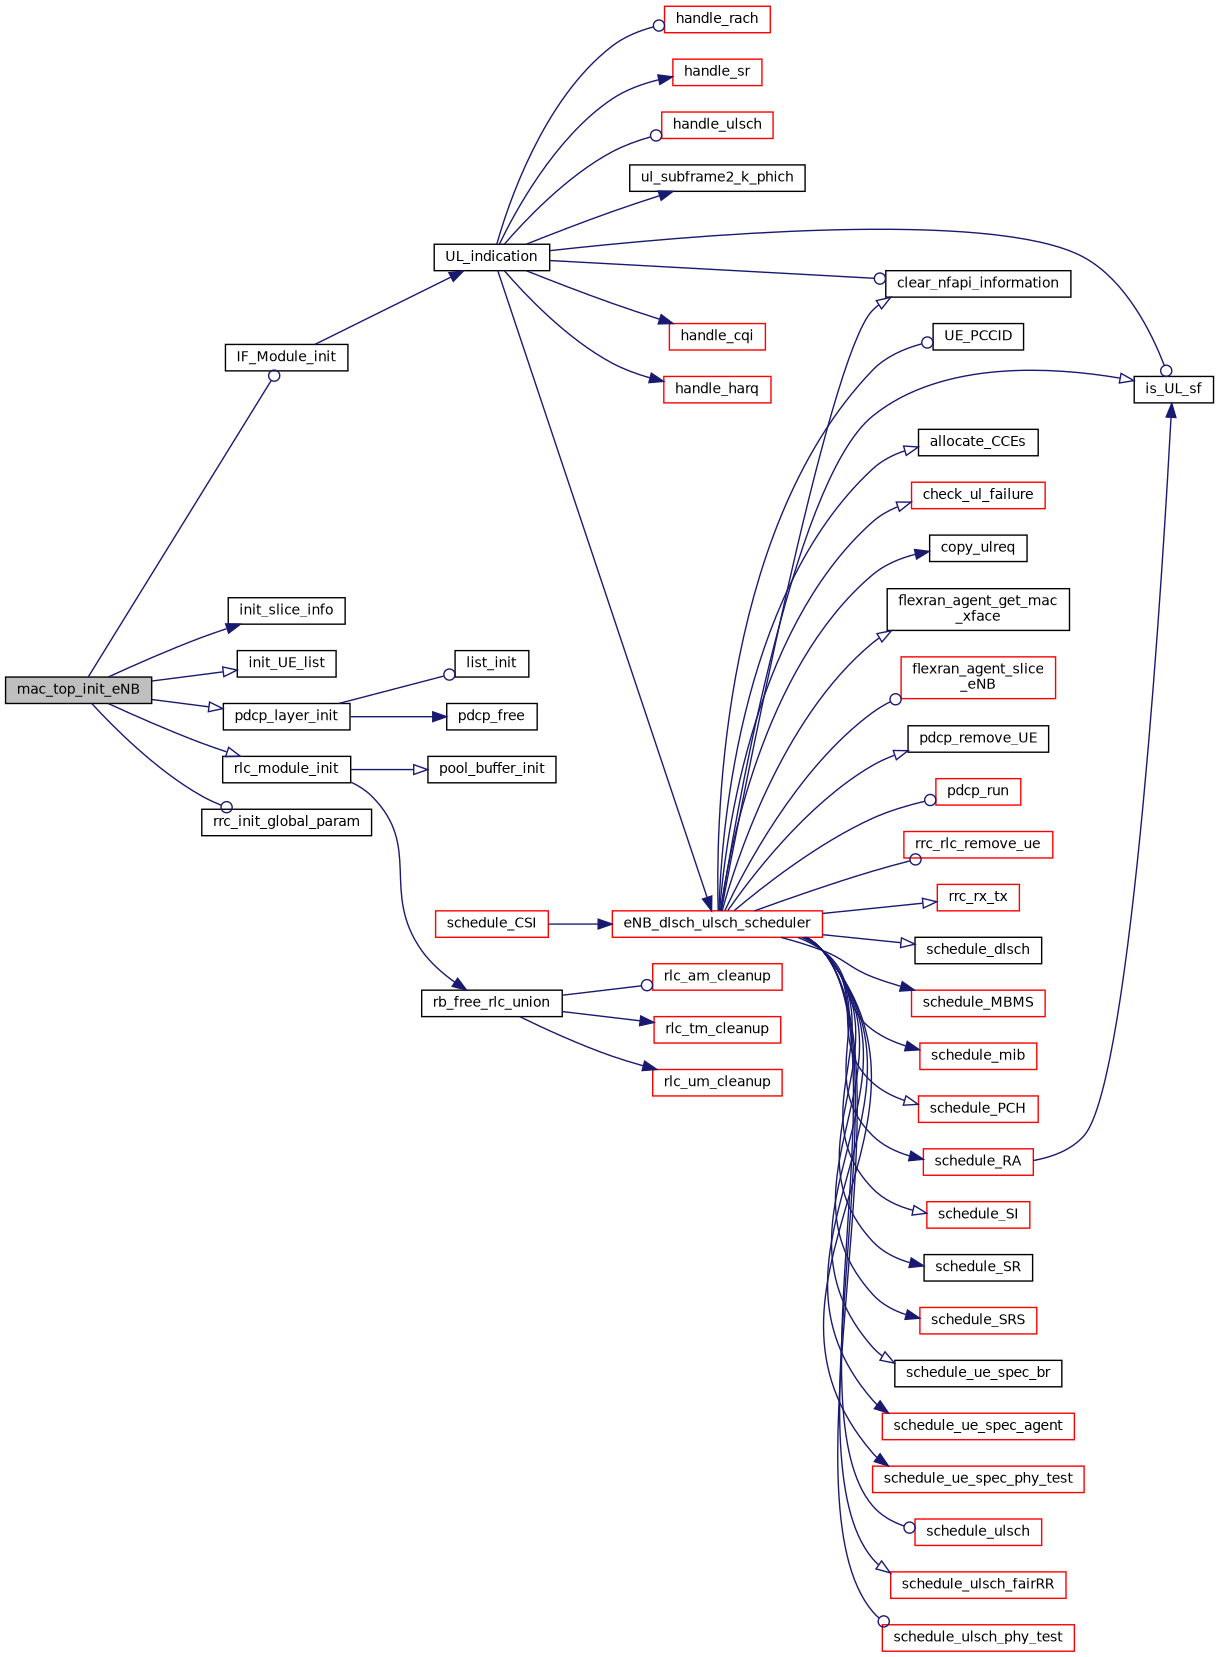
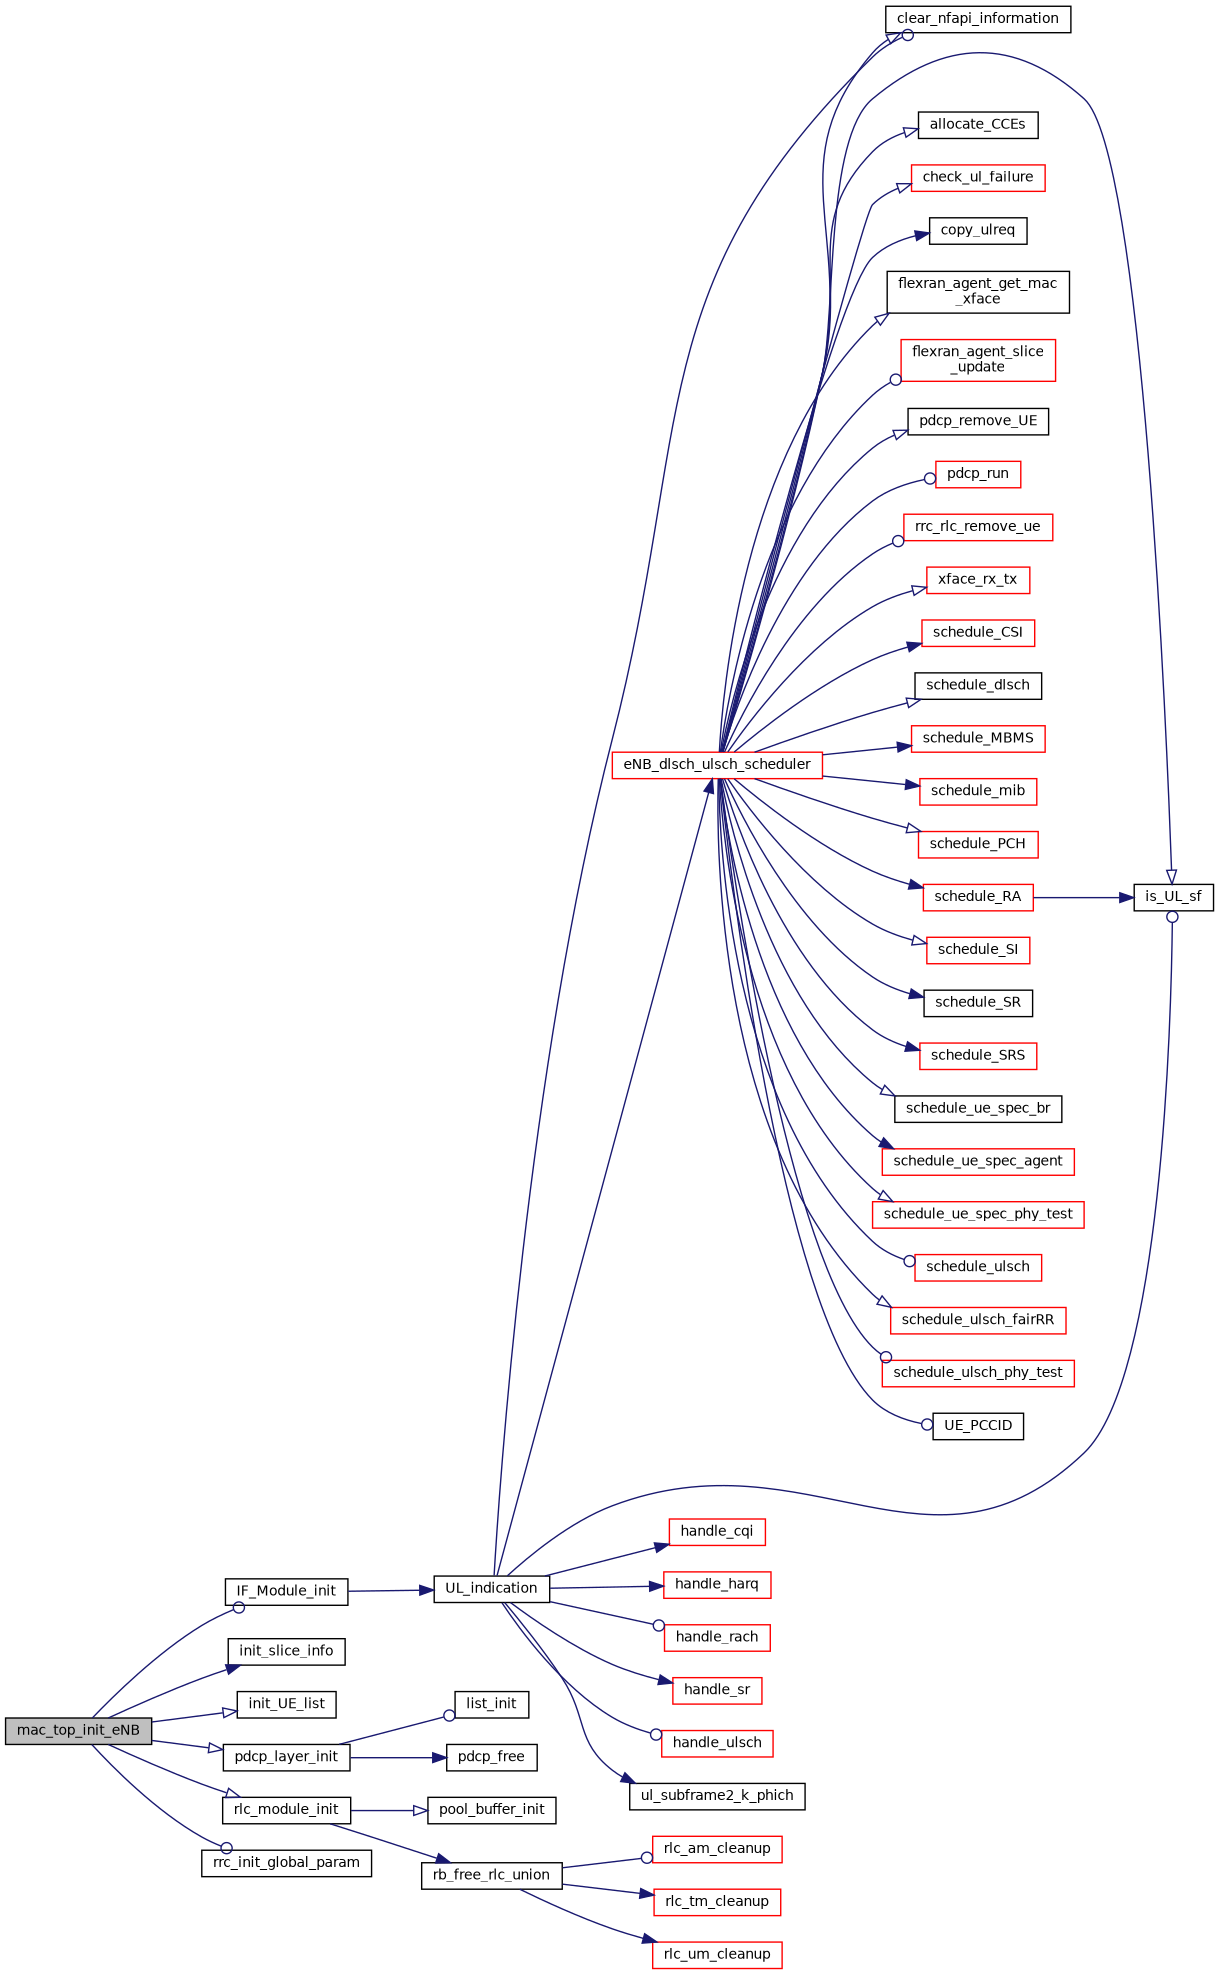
node "flexran_agent_slice _eNB": label "flexran_agent_slice _eNB" -> "flexran_agent_slice _update"
node "rrc_rx_tx": label "rrc_rx_tx" -> "xface_rx_tx"
edge "schedule_CSI" -> "eNB_dlsch_ulsch_scheduler": reversed
edge "eNB_dlsch_ulsch_scheduler" -> "schedule_ue_spec_phy_test": arrowhead normal -> onormal
